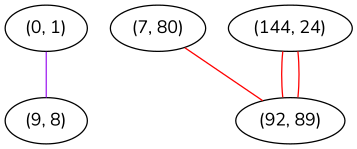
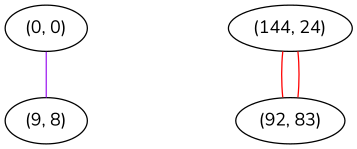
node "(0, 1)": label "(0, 1)" -> "(0, 0)"
node "(7, 80)": removed
node "(92, 89)": label "(92, 89)" -> "(92, 83)"
